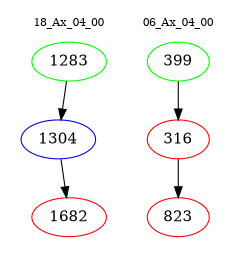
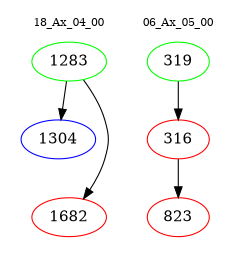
cluster "06_Ax_04_00": label "06_Ax_04_00" -> "06_Ax_05_00"
node "399": label "399" -> "319"
edge "1304" -> "1682": now "1283" -> "1682"
